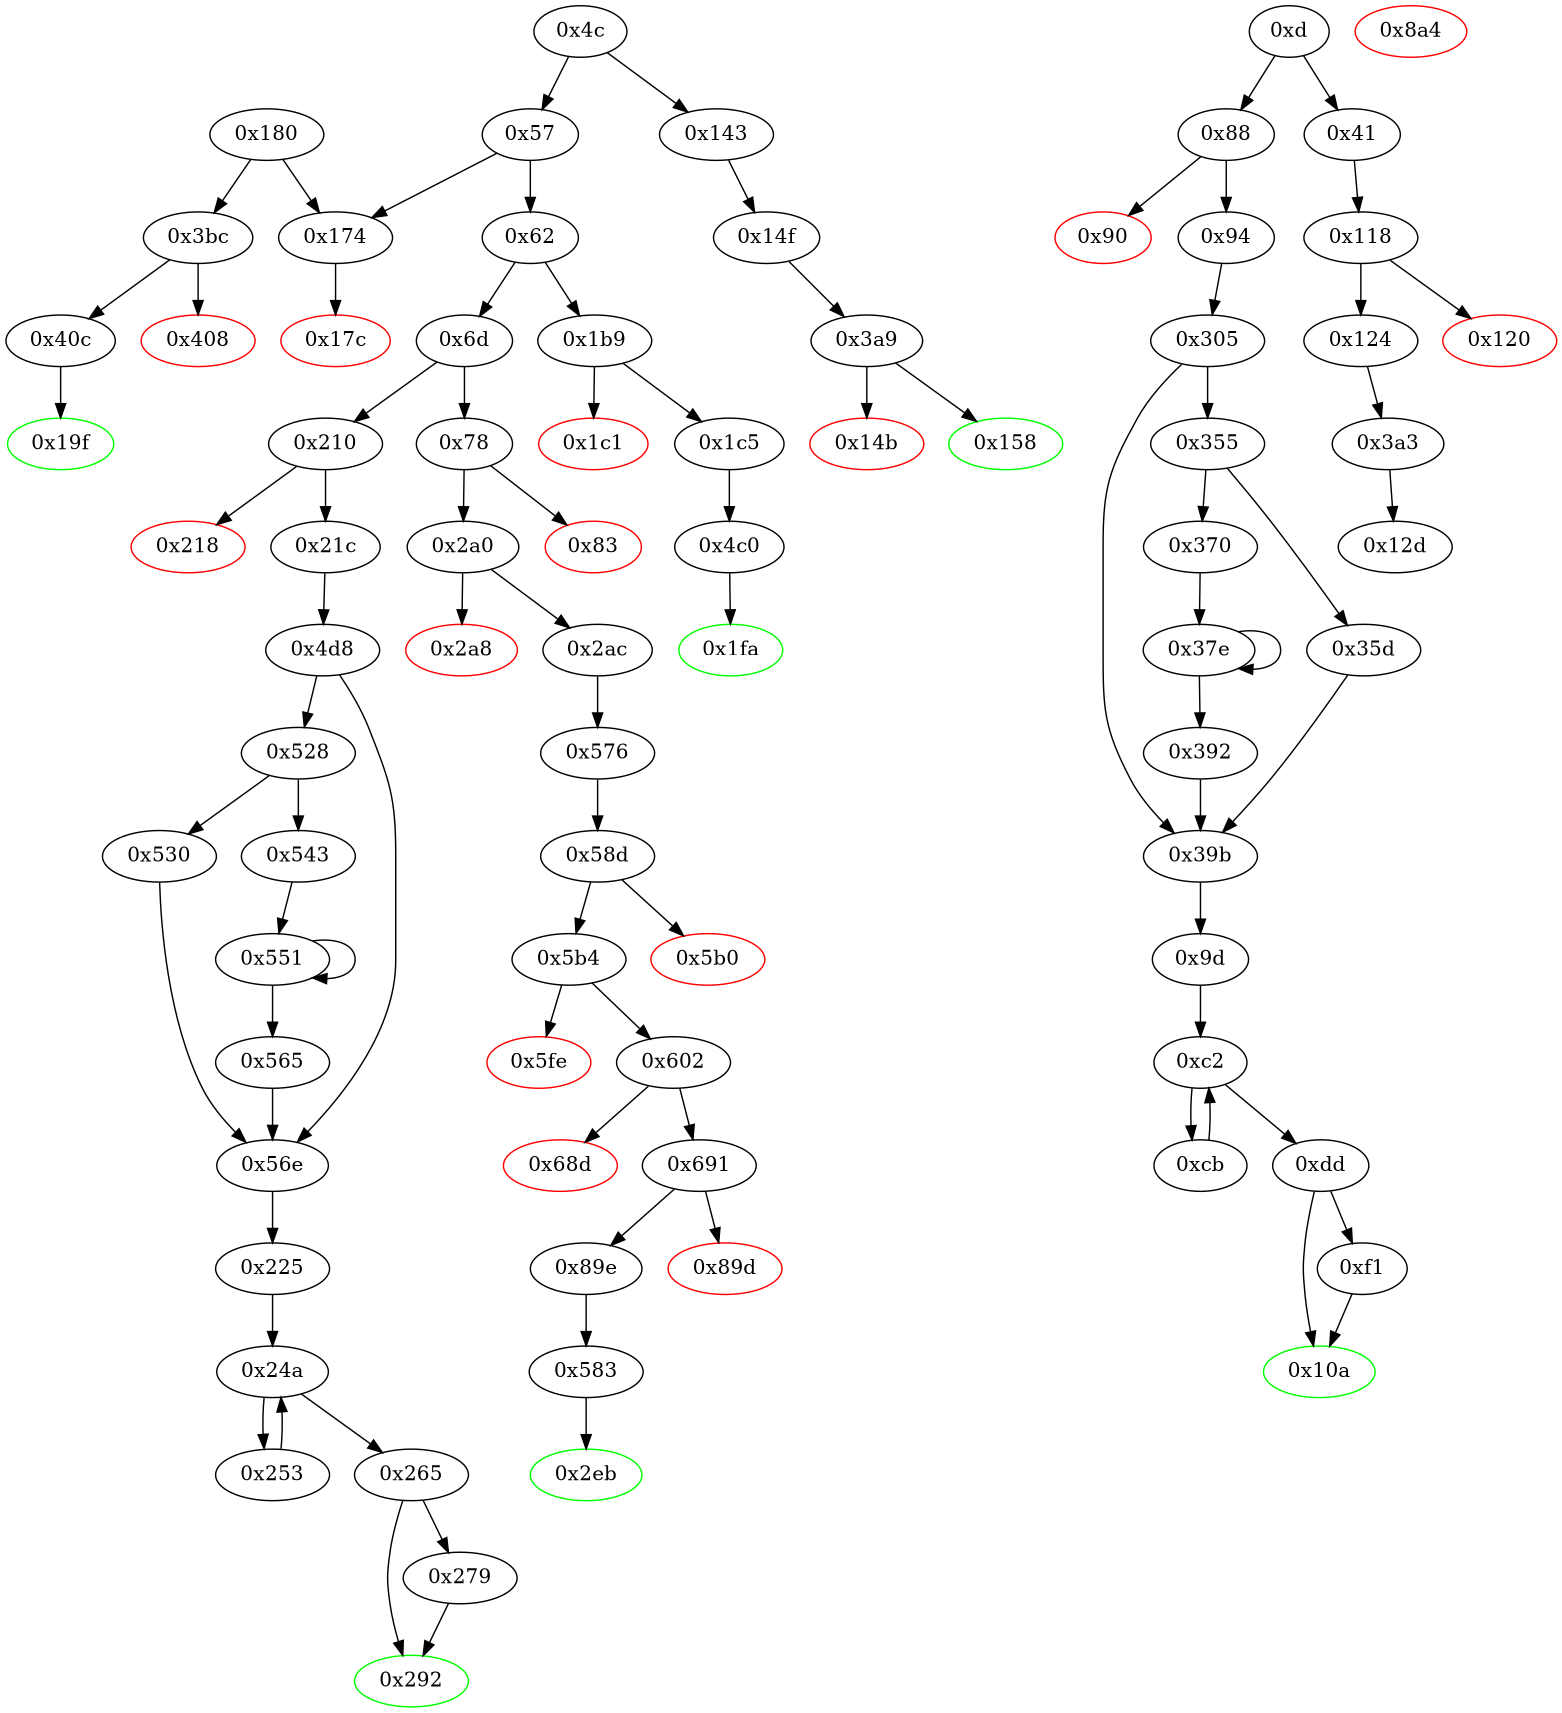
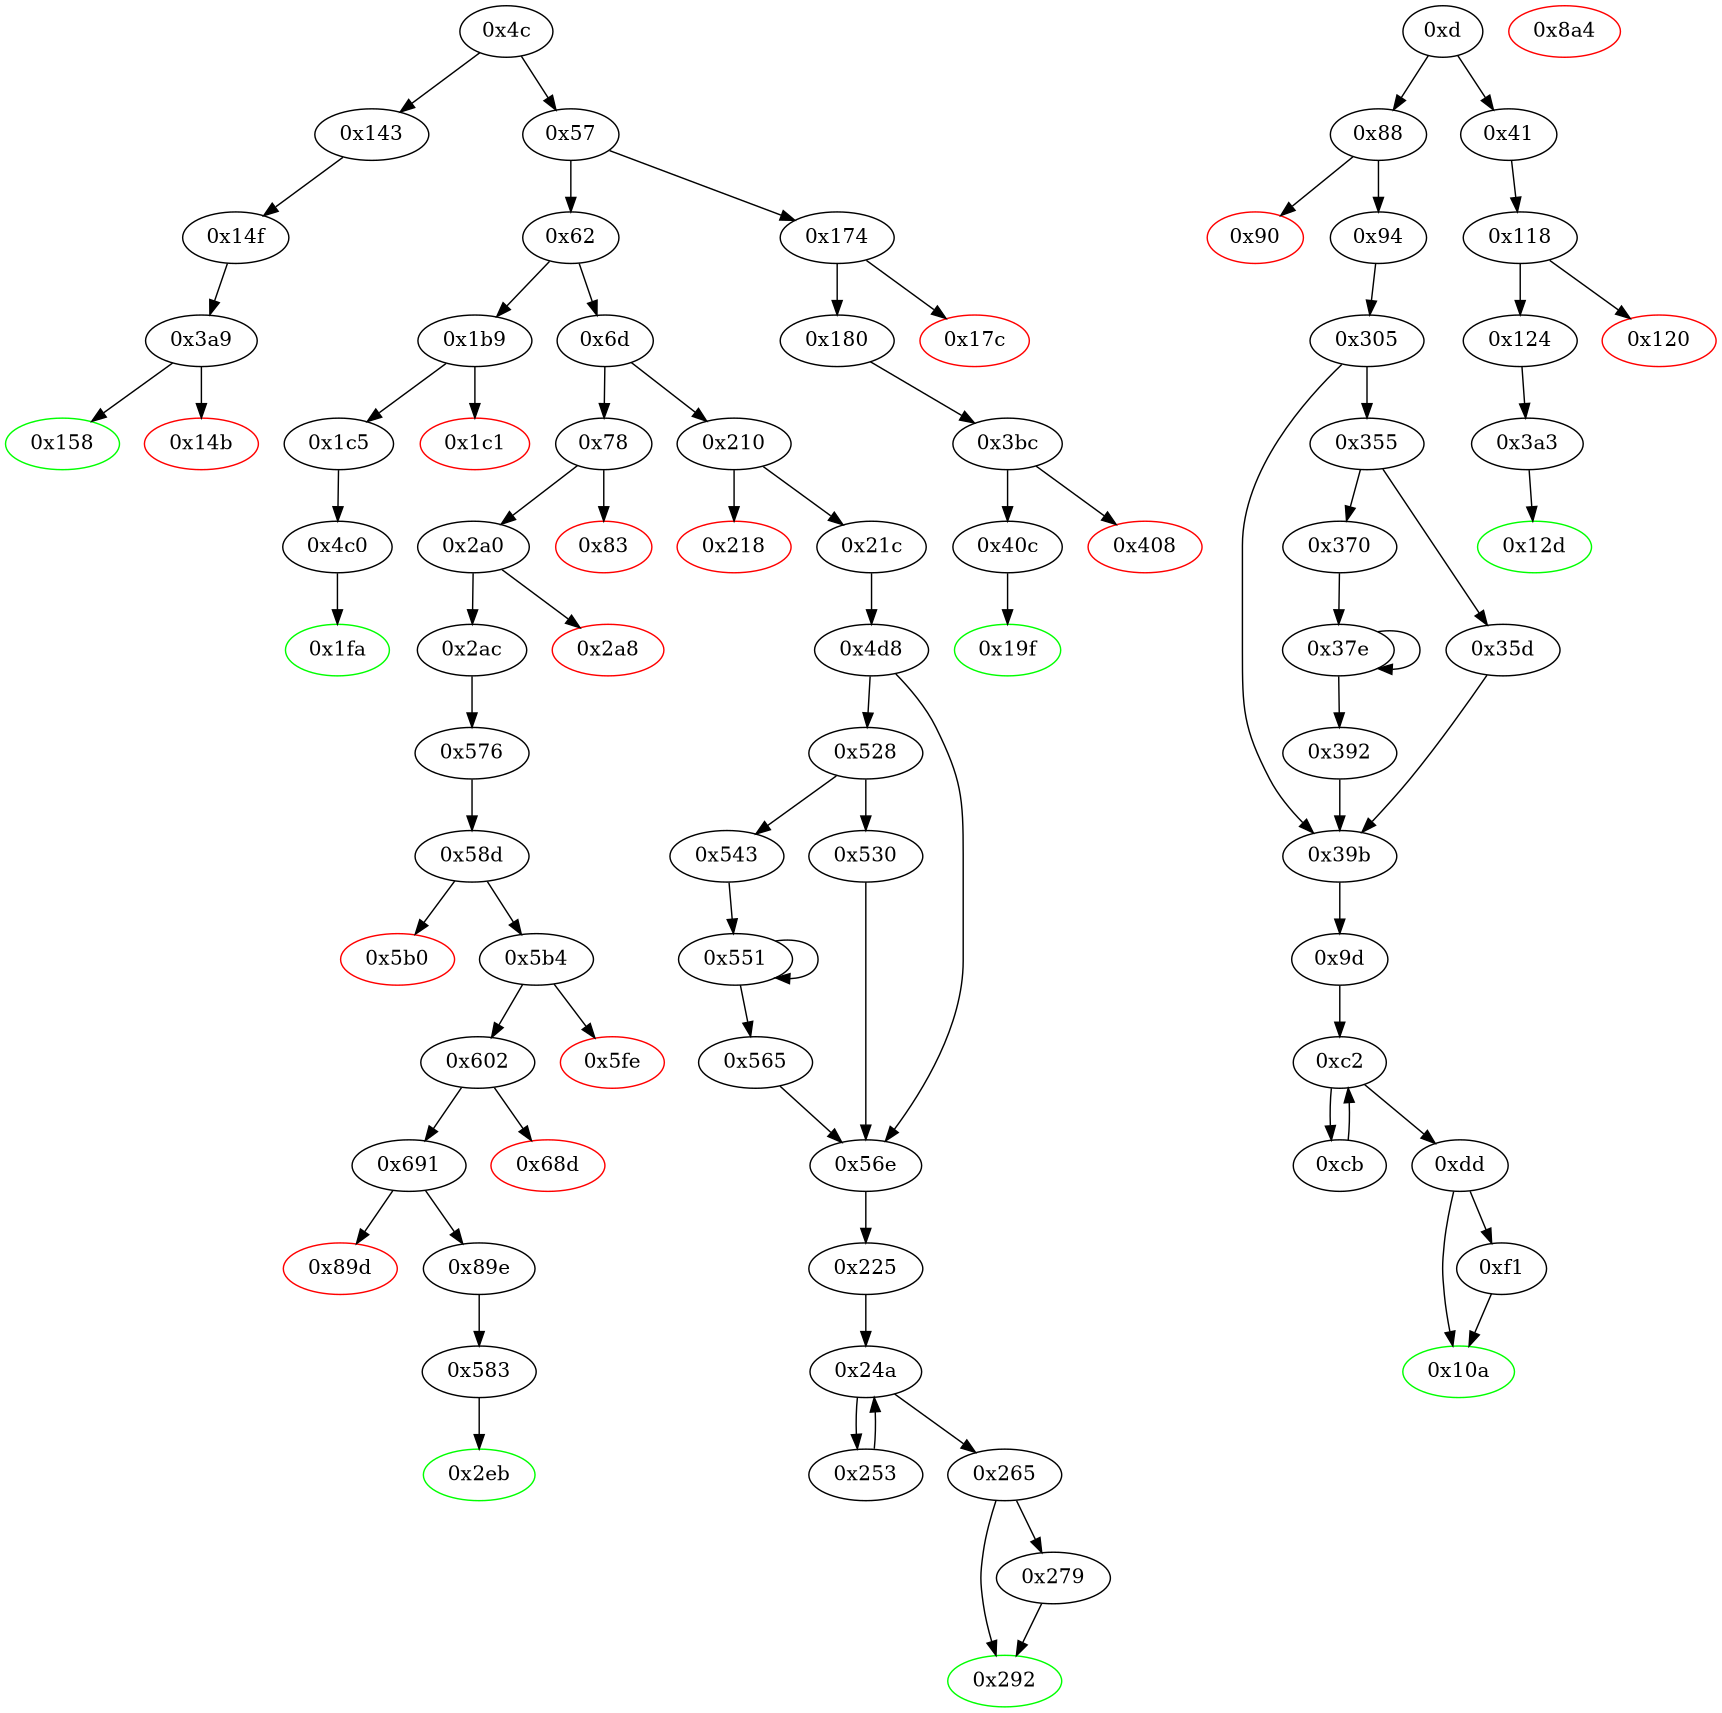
edge "0x180" -> "0x174": reversed
node "0x12d": color black -> green
